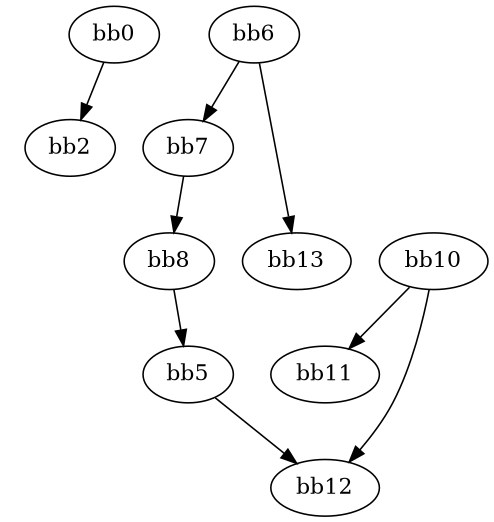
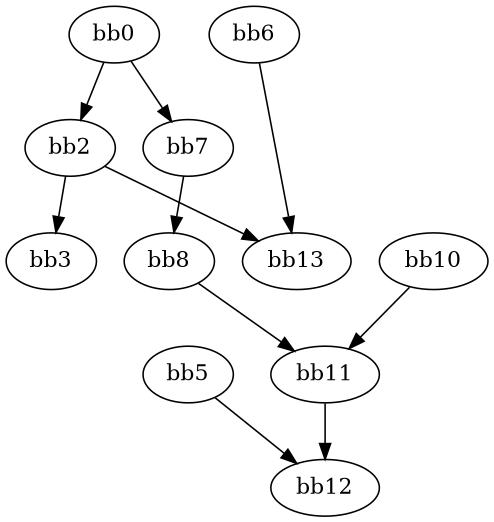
edge "bb6" -> "bb7": now "bb0" -> "bb7"
edge "bb2" -> "bb13": added
node "bb3": added
edge "bb8" -> "bb5": now "bb8" -> "bb11"
edge "bb10" -> "bb12": now "bb11" -> "bb12"
